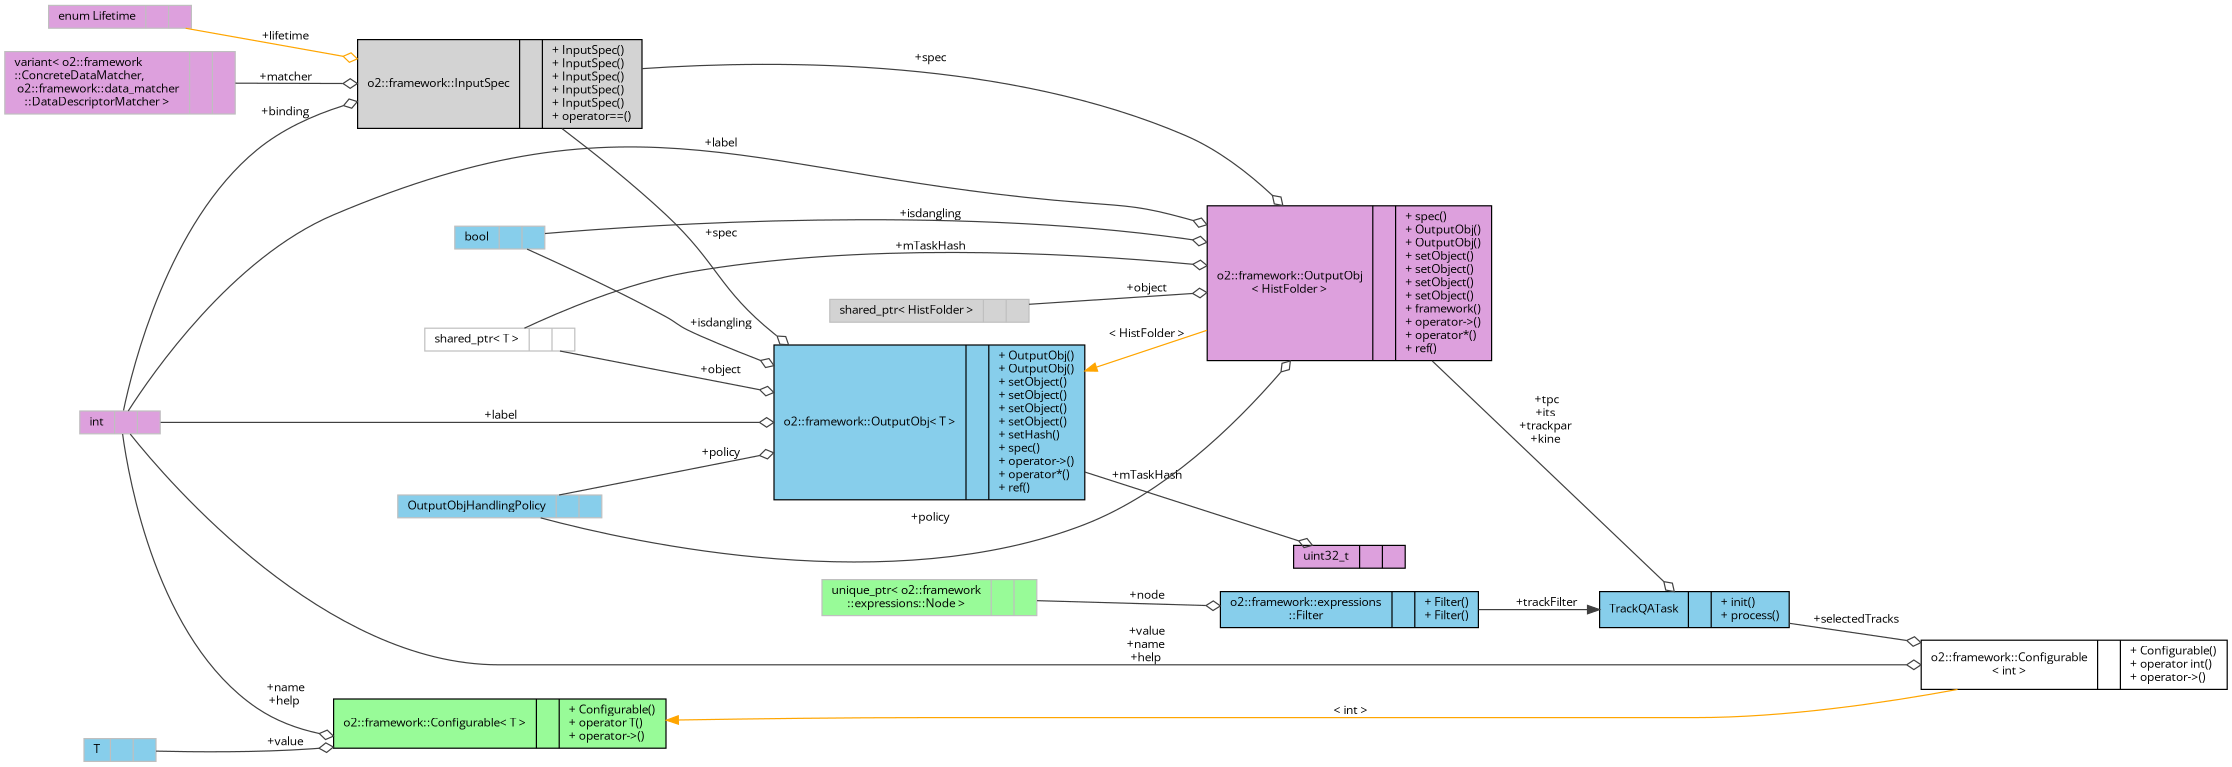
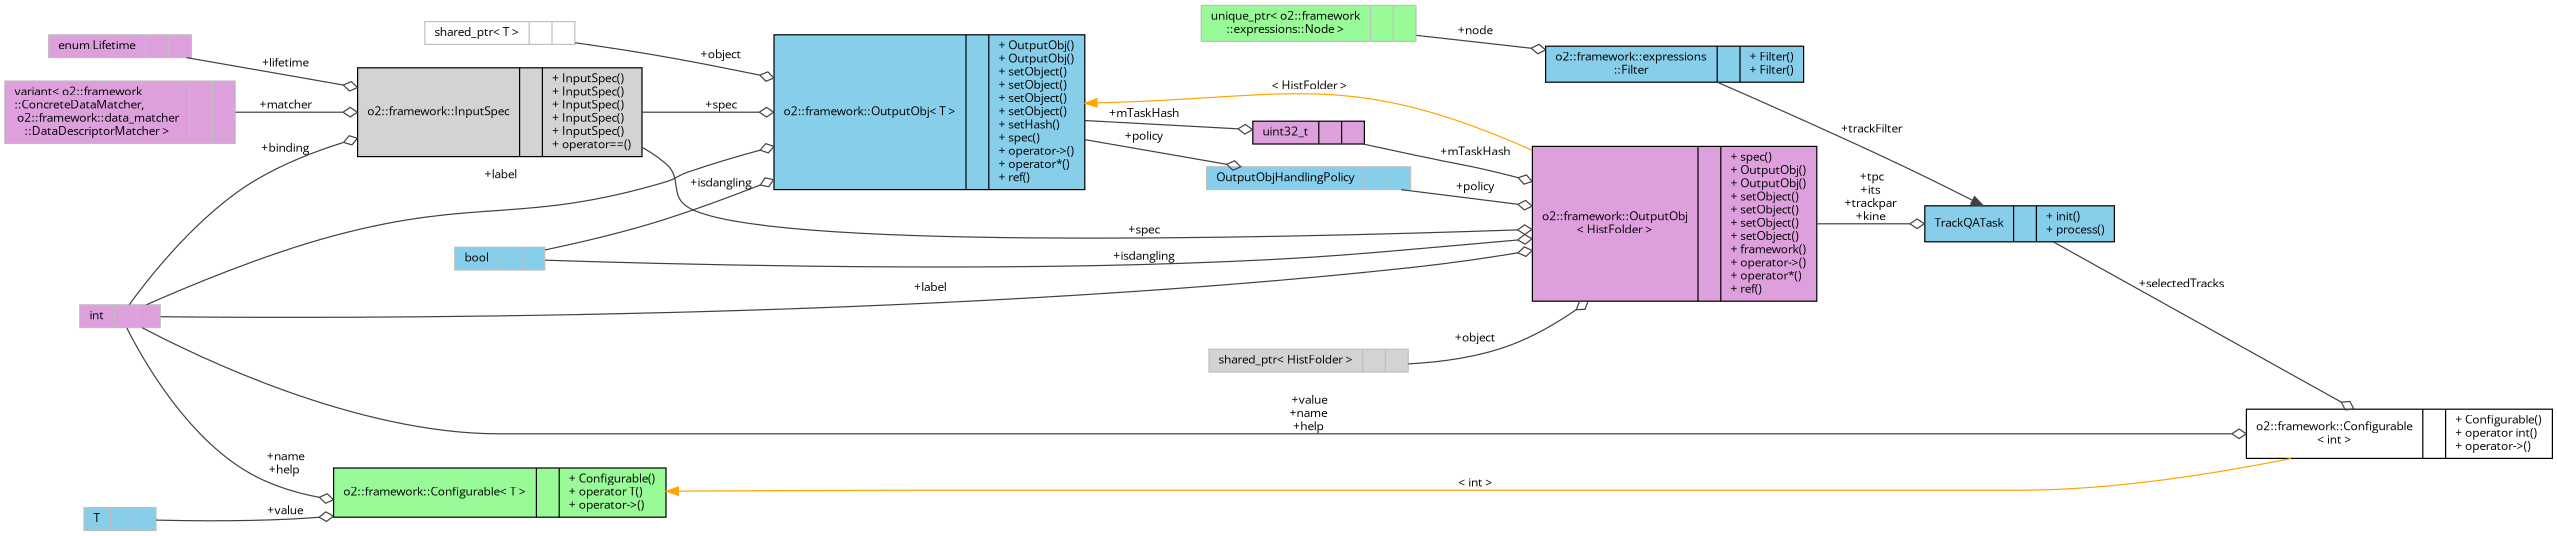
edge "enum Lifetime" -> "o2::framework::InputSpec": color orange -> grey25
edge "shared_ptr< T >" -> "o2::framework::OutputObj": now "uint32_t" -> "o2::framework::OutputObj"
edge "OutputObjHandlingPolicy" -> "o2::framework::OutputObj< T >": reversed
